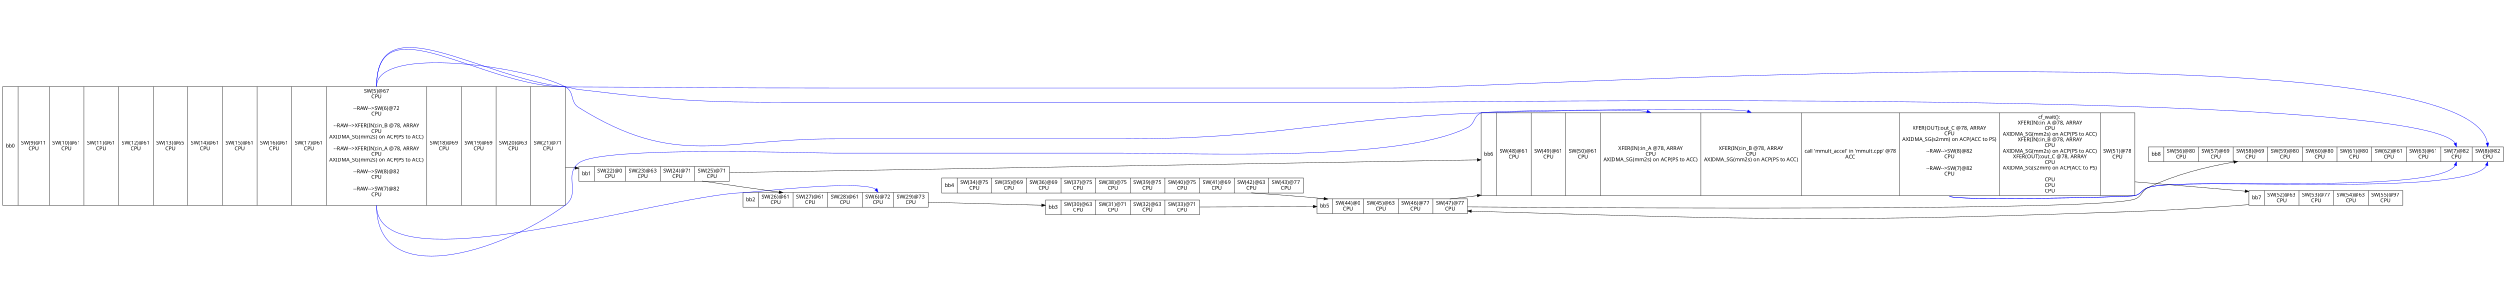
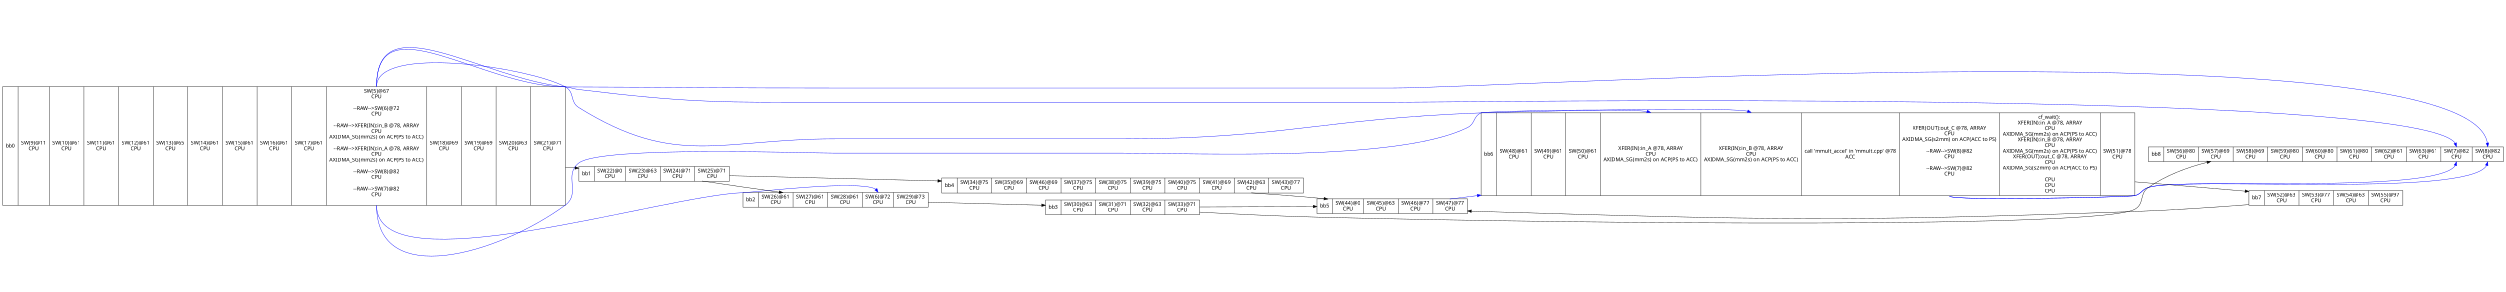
edge "bb1" -> "bb6": now "bb1" -> "bb4"
node "bb4": text "SW(36)@69" -> "SW(46)@69"
edge "bb5" -> "bb6": color black -> blue
edge "bb5" -> "bb8": now "bb3" -> "bb8"
